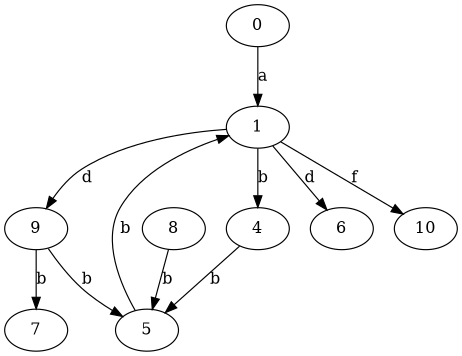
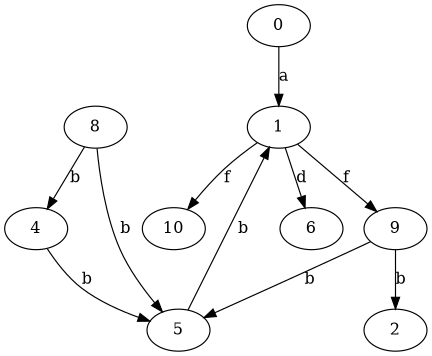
edge "1" -> "4": now "8" -> "4"
edge "1" -> "9": label "d" -> "f"
node "7": label "7" -> "2"
